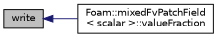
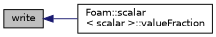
node "Foam::mixedFvPatchField < scalar >::valueFraction": label "Foam::mixedFvPatchField < scalar >::valueFraction" -> "Foam::scalar < scalar >::valueFraction"
